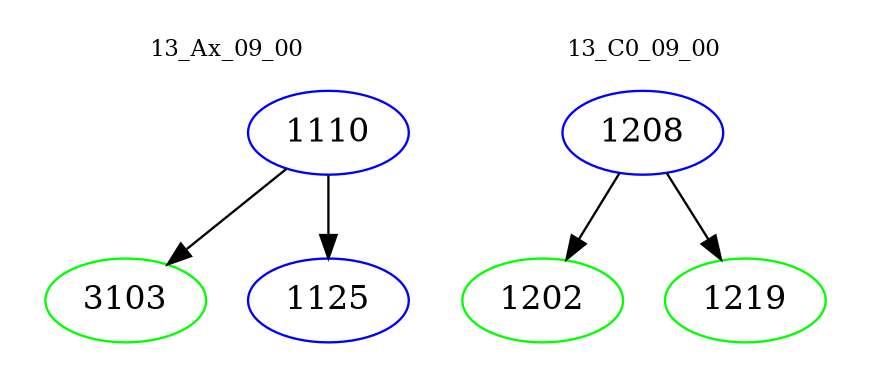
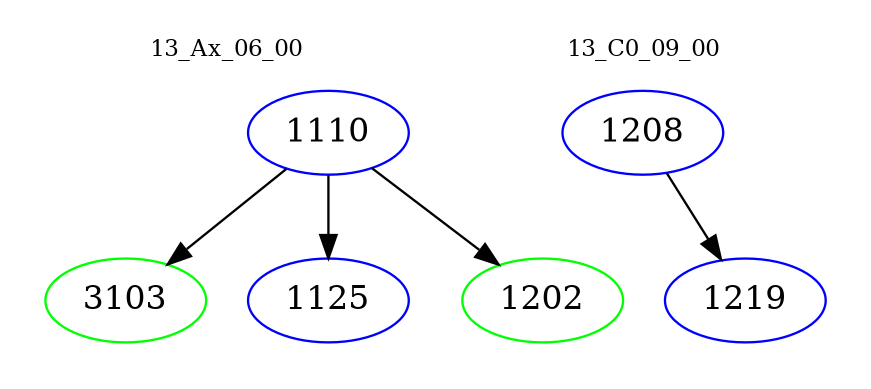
cluster "13_Ax_09_00": label "13_Ax_09_00" -> "13_Ax_06_00"
edge "1208" -> "1202": now "1110" -> "1202"
node "1219": color green -> blue
